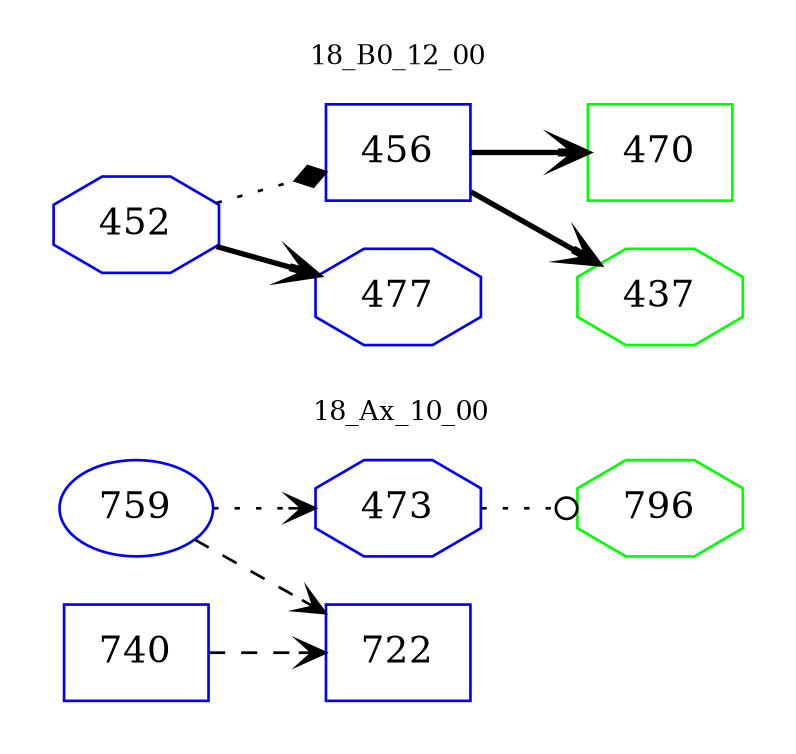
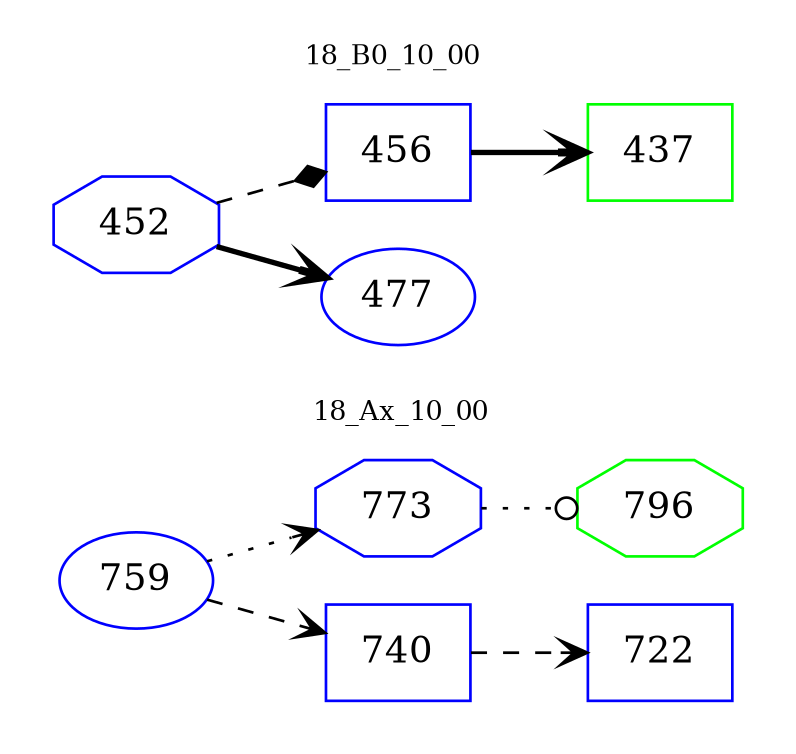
cluster "18_B0_12_00": label "18_B0_12_00" -> "18_B0_10_00"
node "470": removed
edge "452" -> "456": style dotted -> dashed
node "477": shape octagon -> ellipse
node "437": shape octagon -> box
node "473": label "473" -> "773"
edge "759" -> "722": now "759" -> "740"
